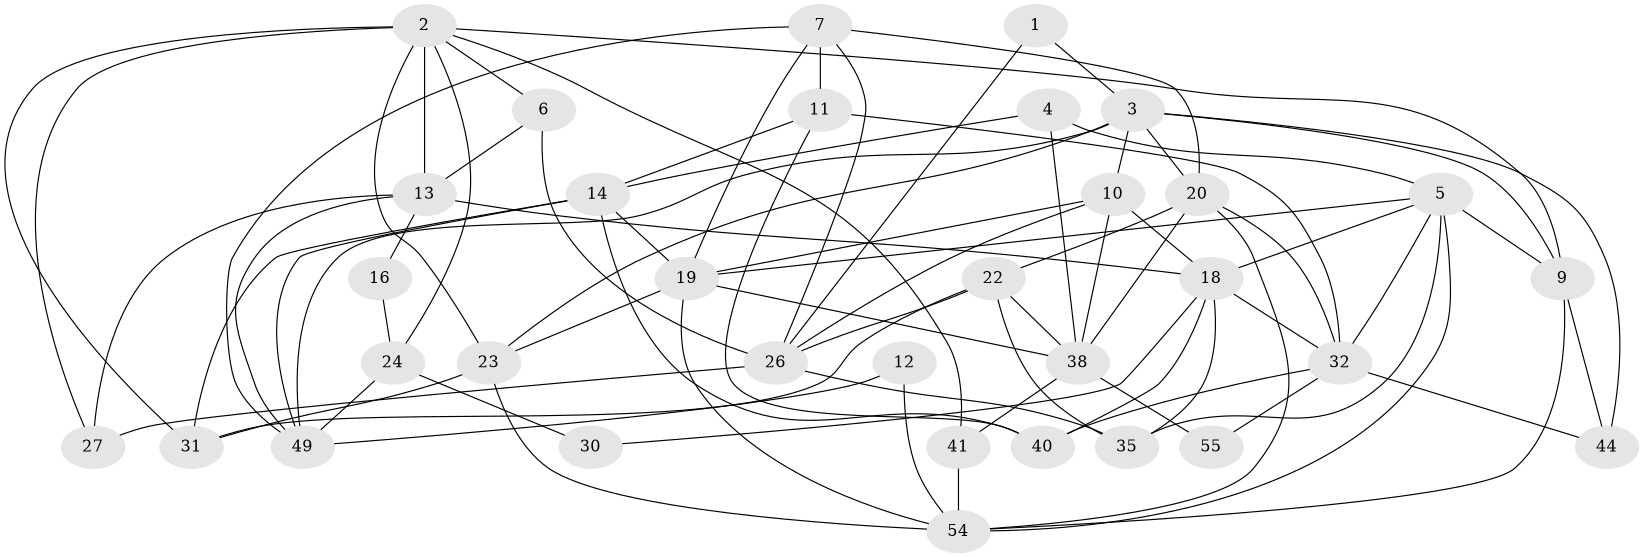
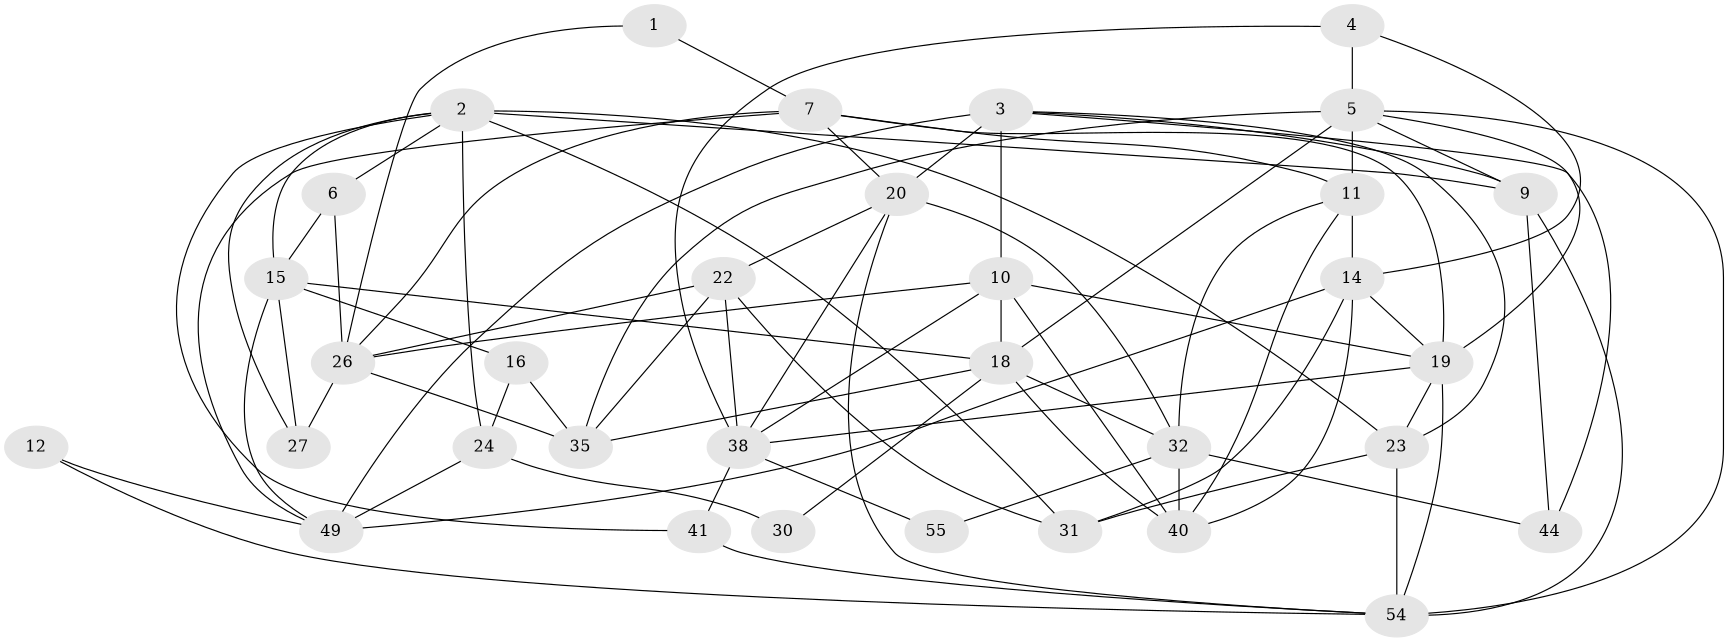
edge "1" -- "3": now "1" -- "7"
node "13": label "13" -> "15"
edge "5" -- "32": now "5" -- "11"
edge "10" -- "40": added
edge "16" -- "35": added
